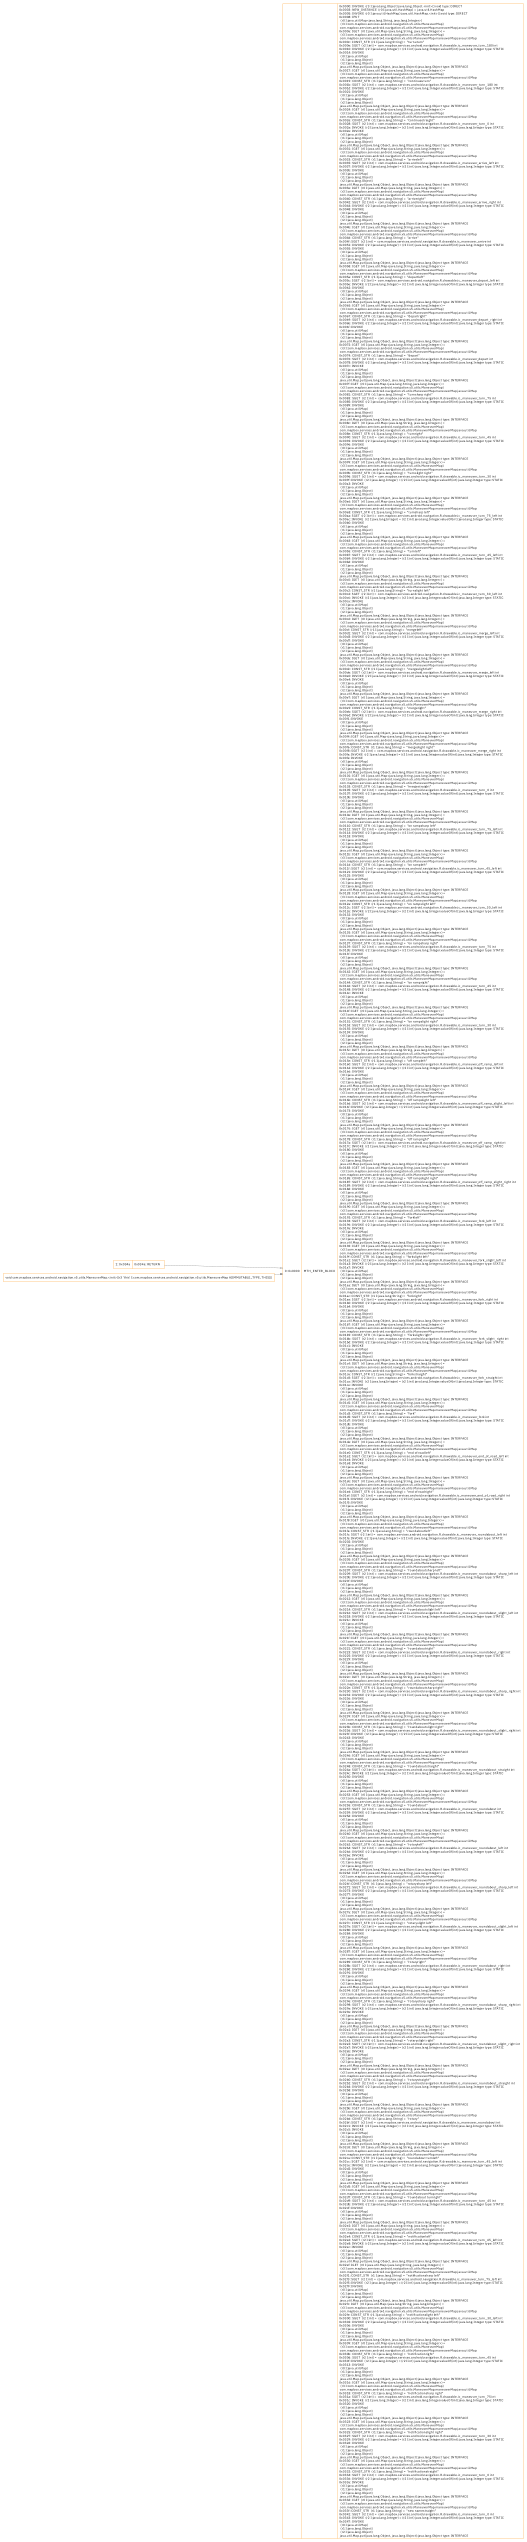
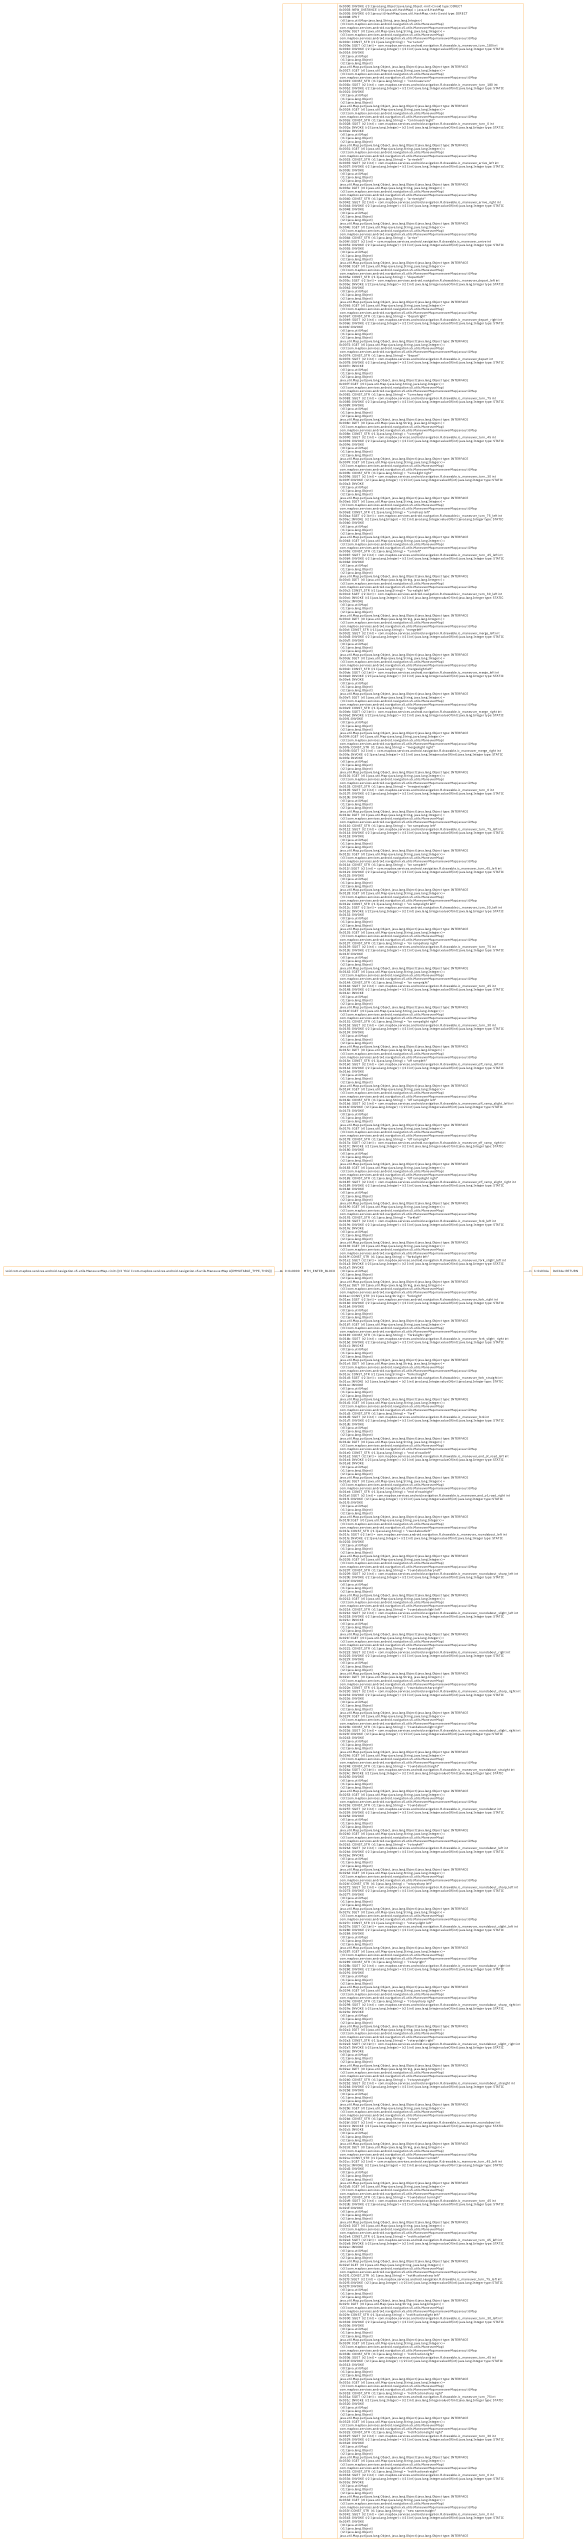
edge "1: 0x034a" -> "0: 0x0000": reversed
